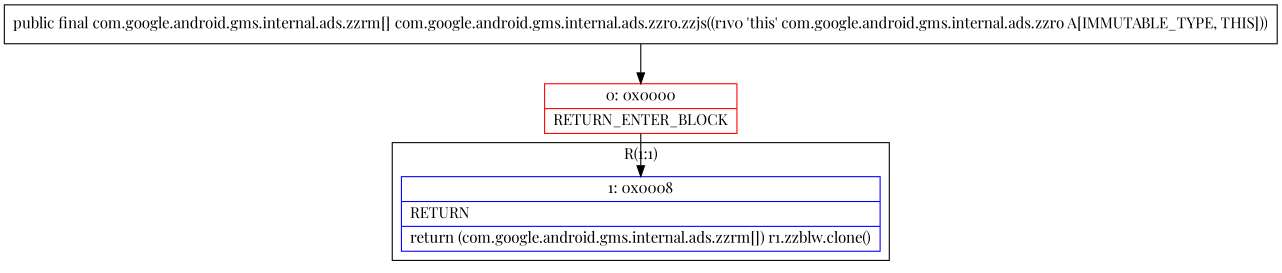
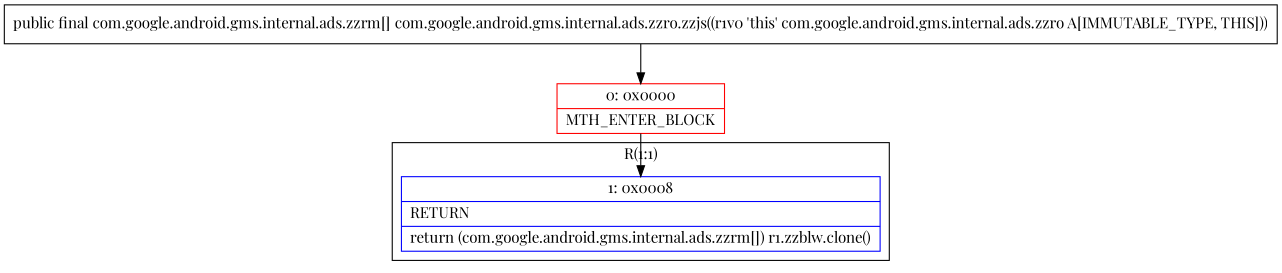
node "0: 0x0000": text "RETURN_ENTER_BLOCK" -> "MTH_ENTER_BLOCK"
